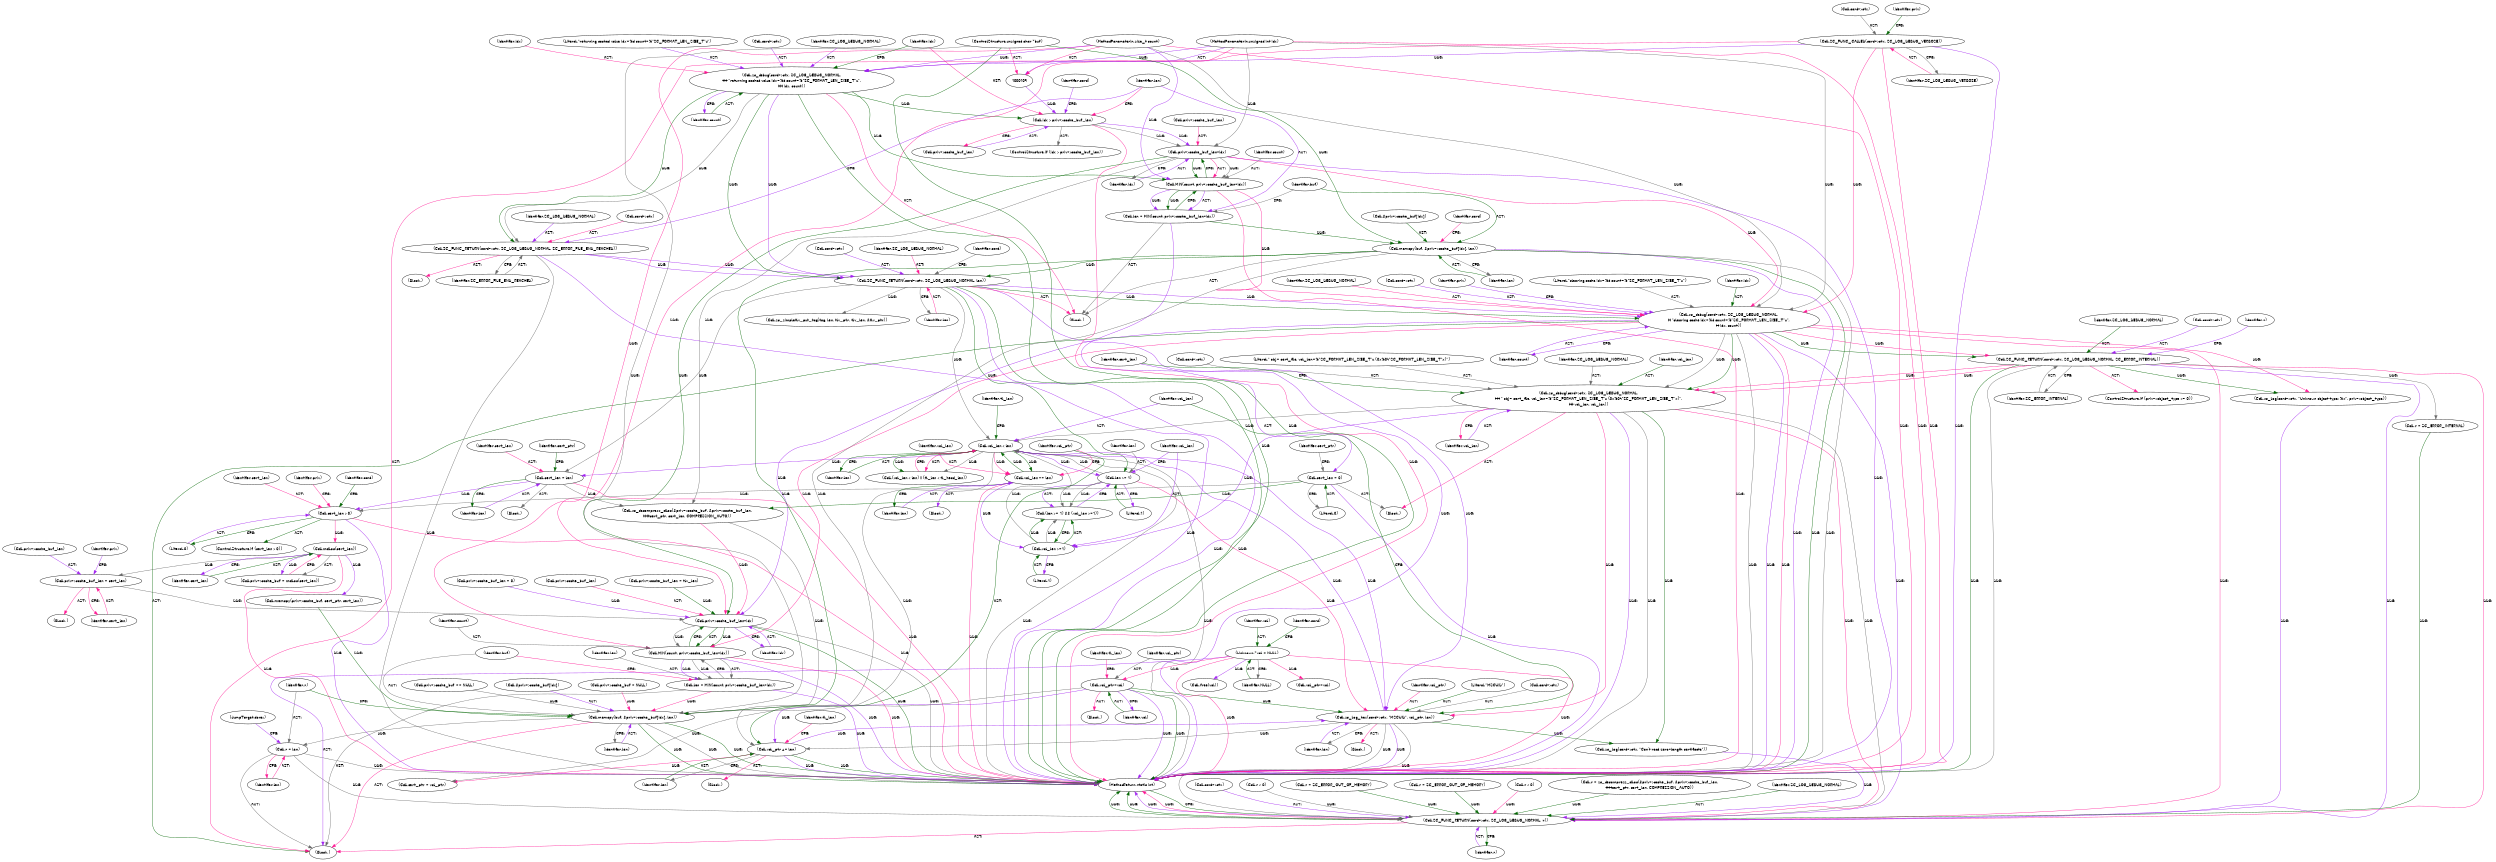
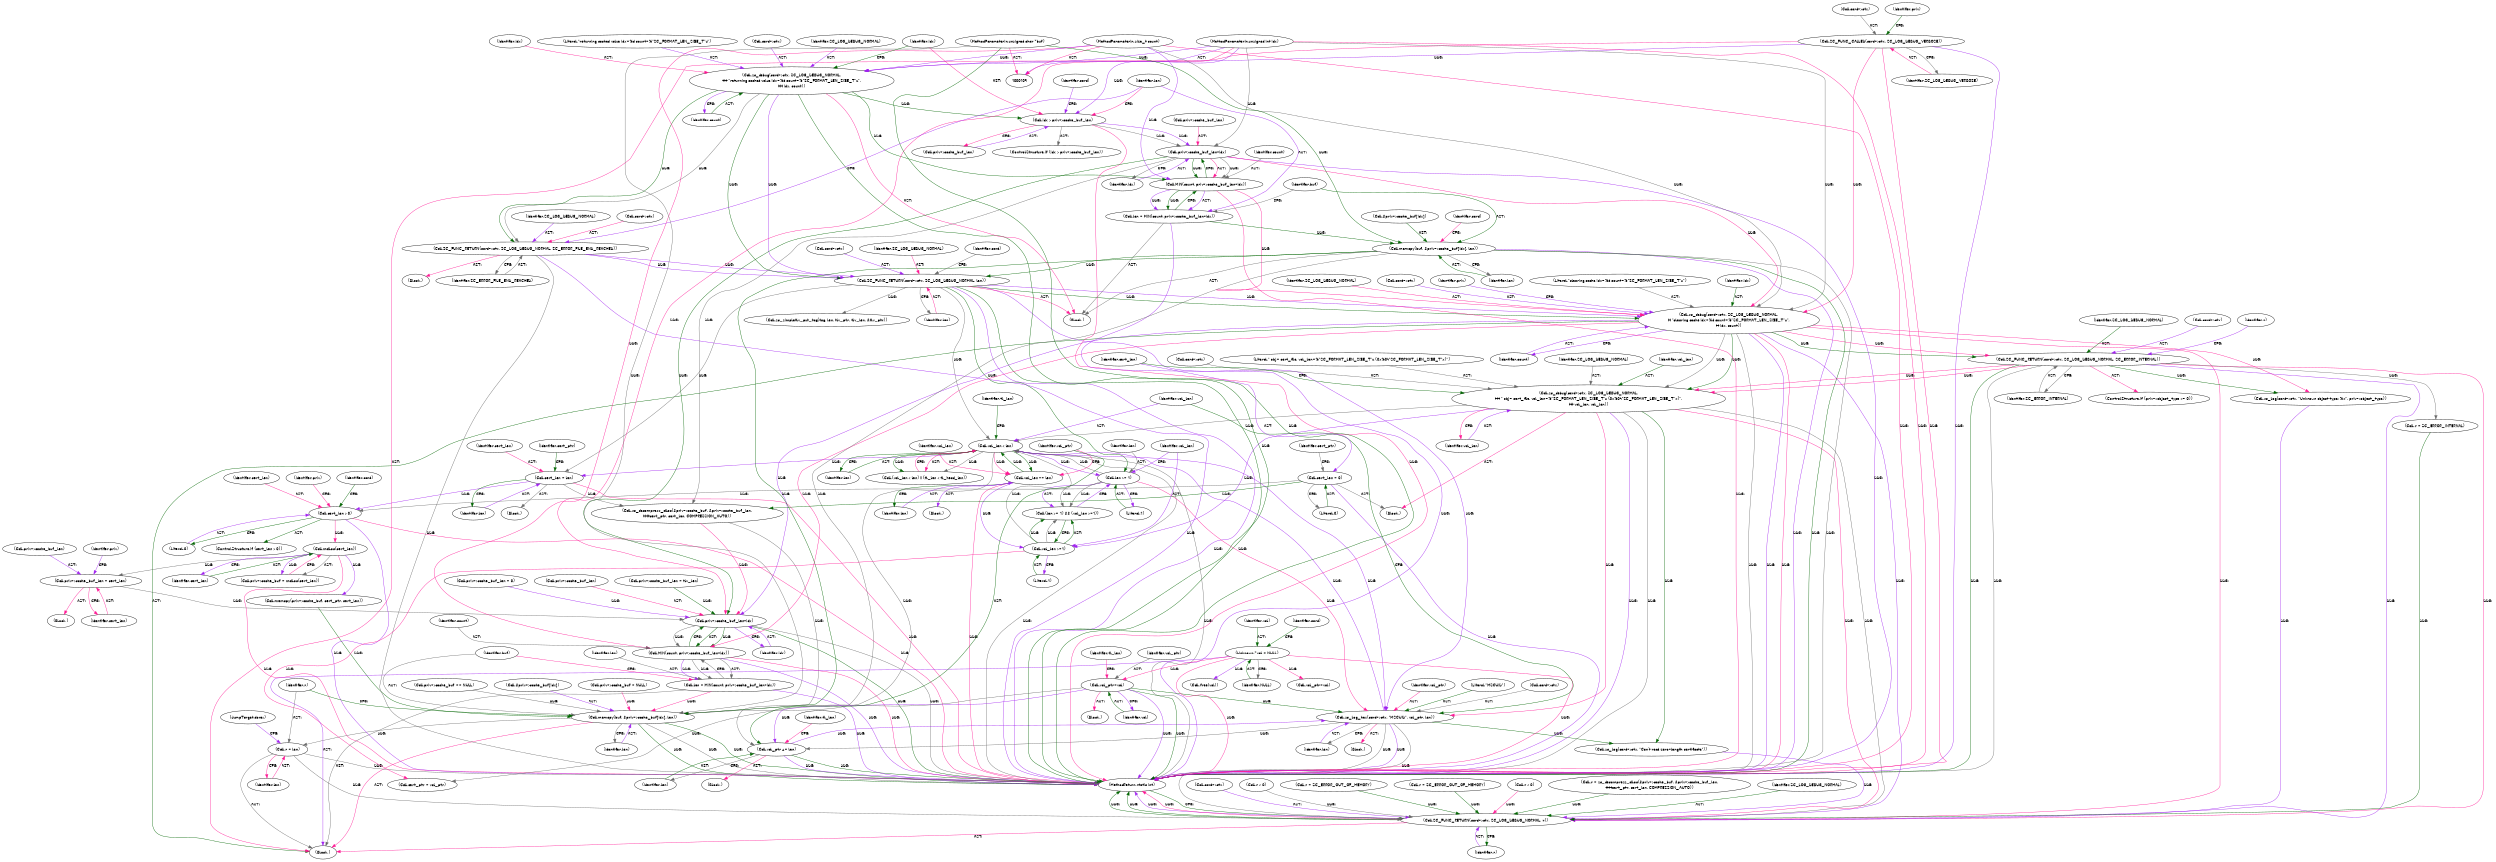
node "(ControlStructure,unsigned char *buf)": label "(ControlStructure,unsigned char *buf)" -> "(MethodParameterIn,unsigned char *buf)"
edge "1000109" -> "(Call,idx > priv->cache_buf_len)": now "(MethodParameterIn,unsigned int idx)" -> "(Call,idx > priv->cache_buf_len)"
edge "(Call,val_ptr += len)" -> "(Call,cert_ptr = val_ptr)": now "(Call,val_len >=1)" -> "(Call,cert_ptr = val_ptr)"
